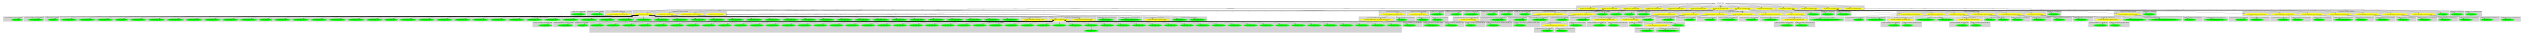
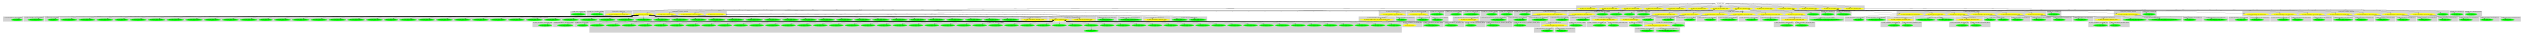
node "NT_ID_29297< class >": fillcolor green -> yellow
